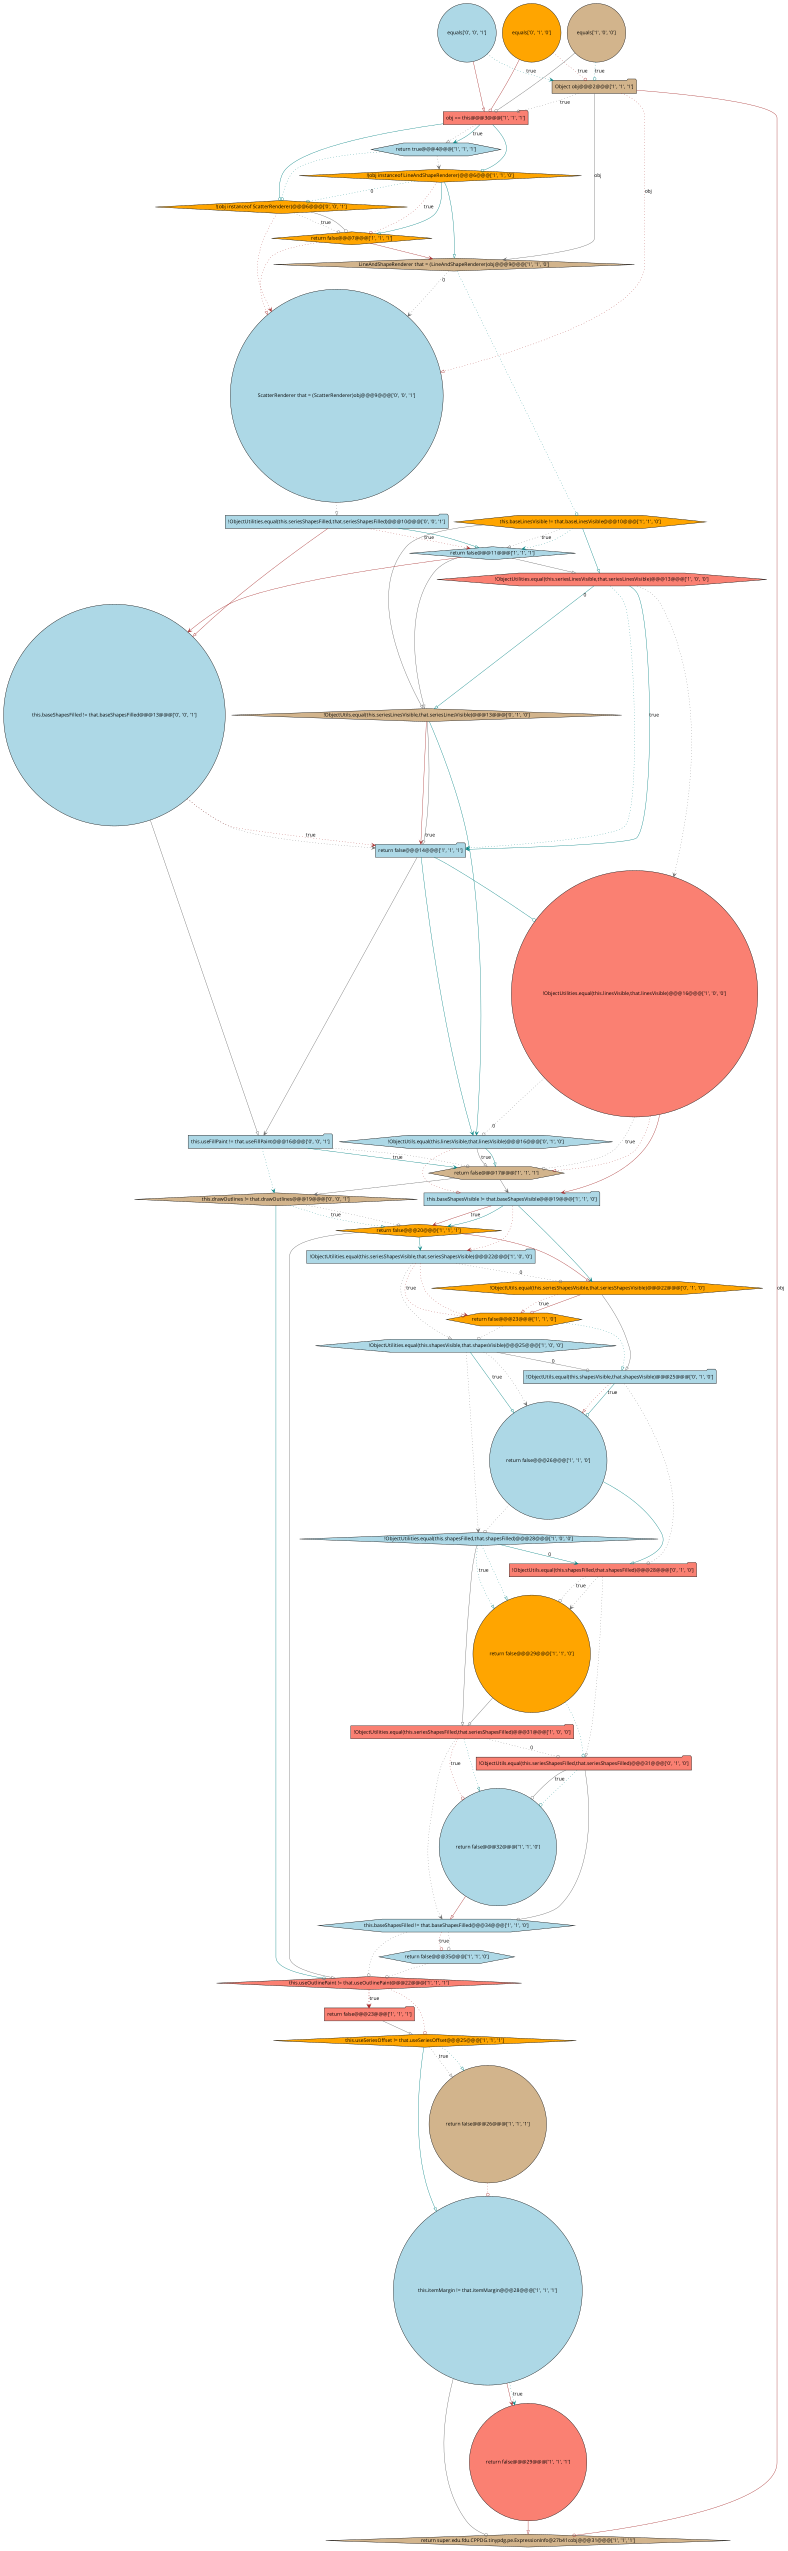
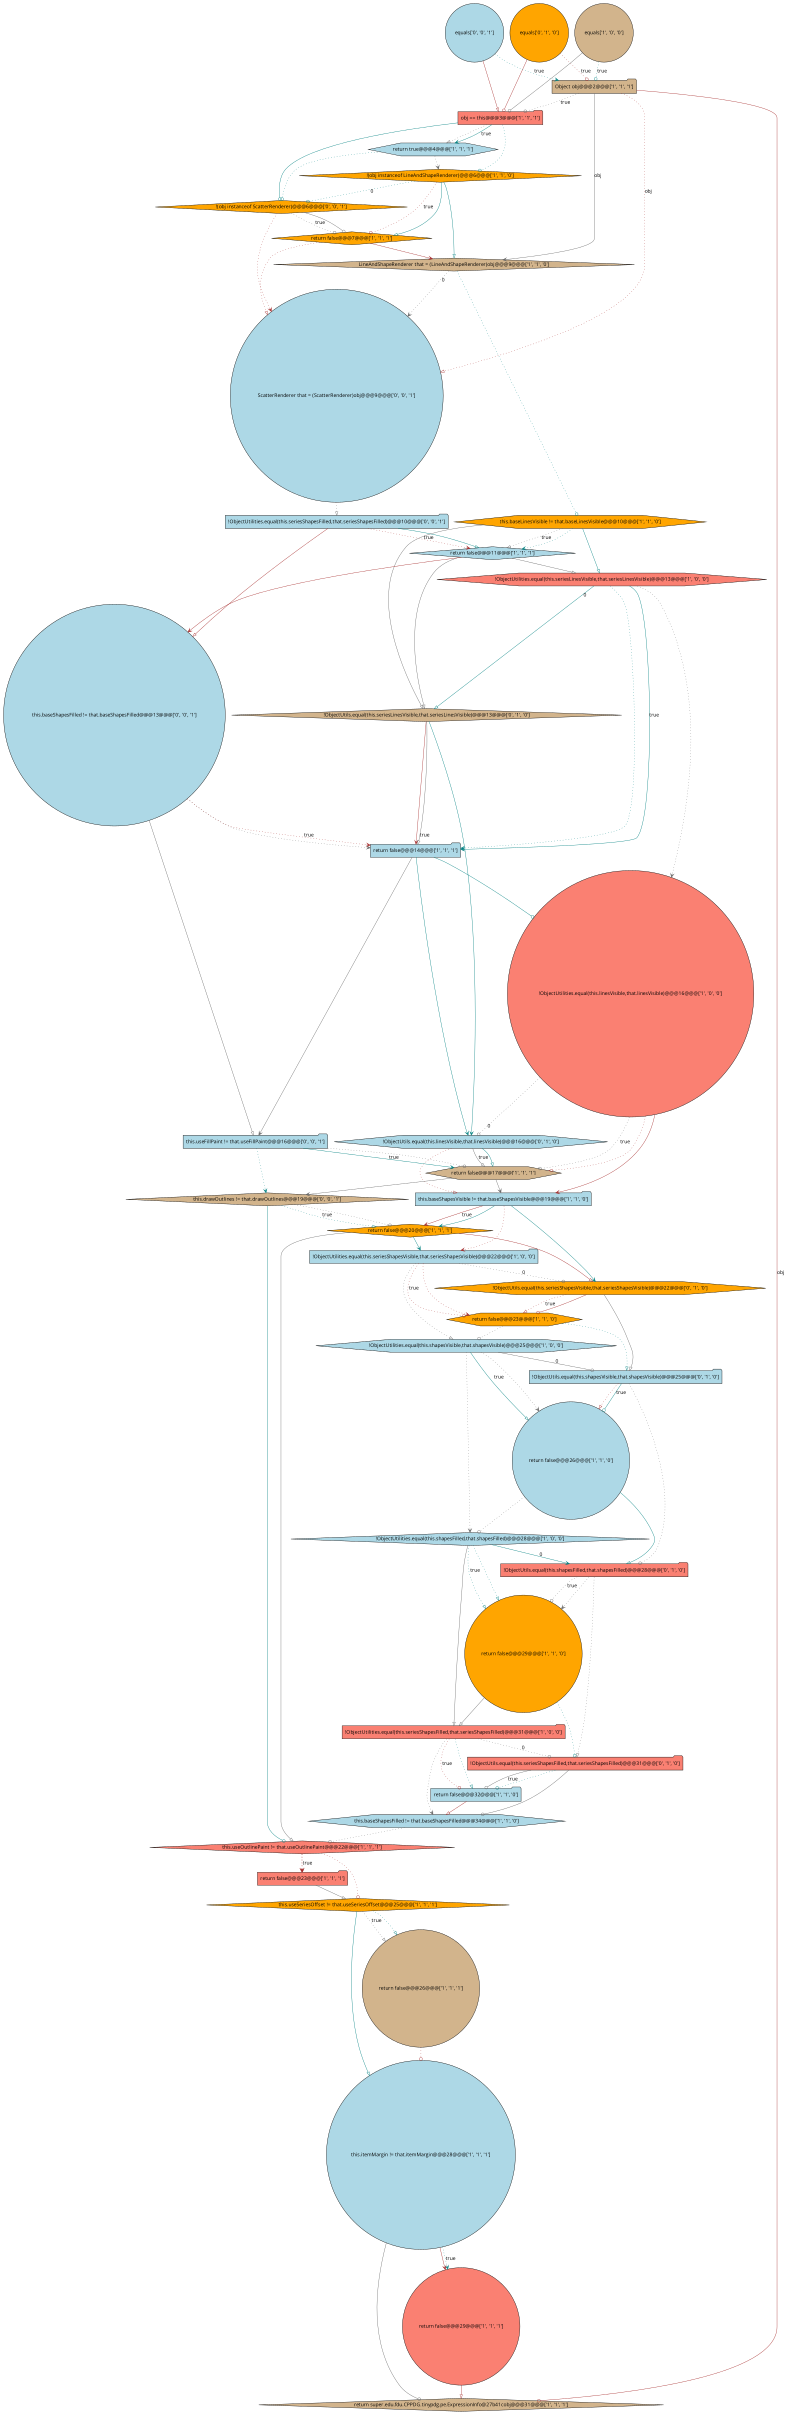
edge "obj == this@@@3@@@['1', '1', '1']" -> "!(obj instanceof LineAndShapeRenderer)@@@6@@@['1', '1', '0']": style solid -> dotted
node "return false@@@32@@@['1', '1', '0']": shape circle -> folder
node "return false@@@35@@@['1', '1', '0']": removed
